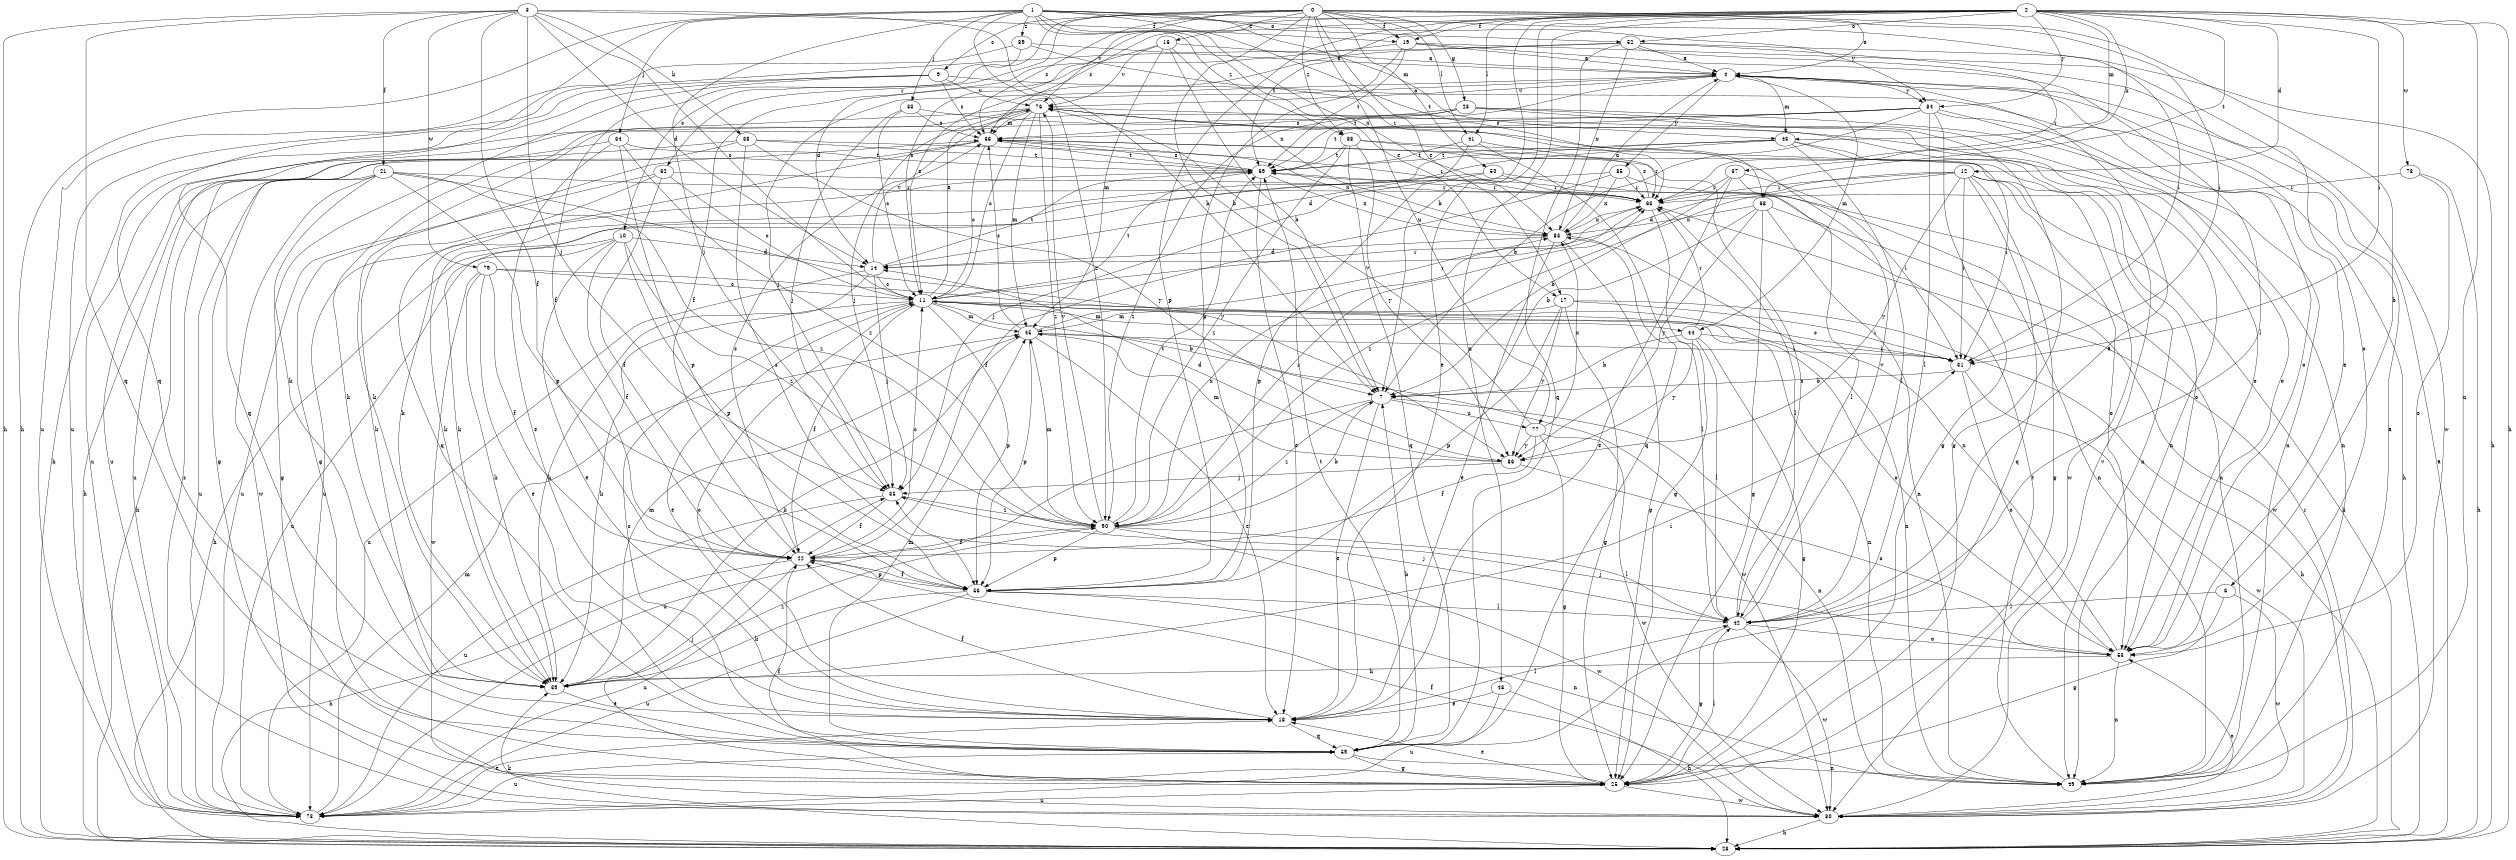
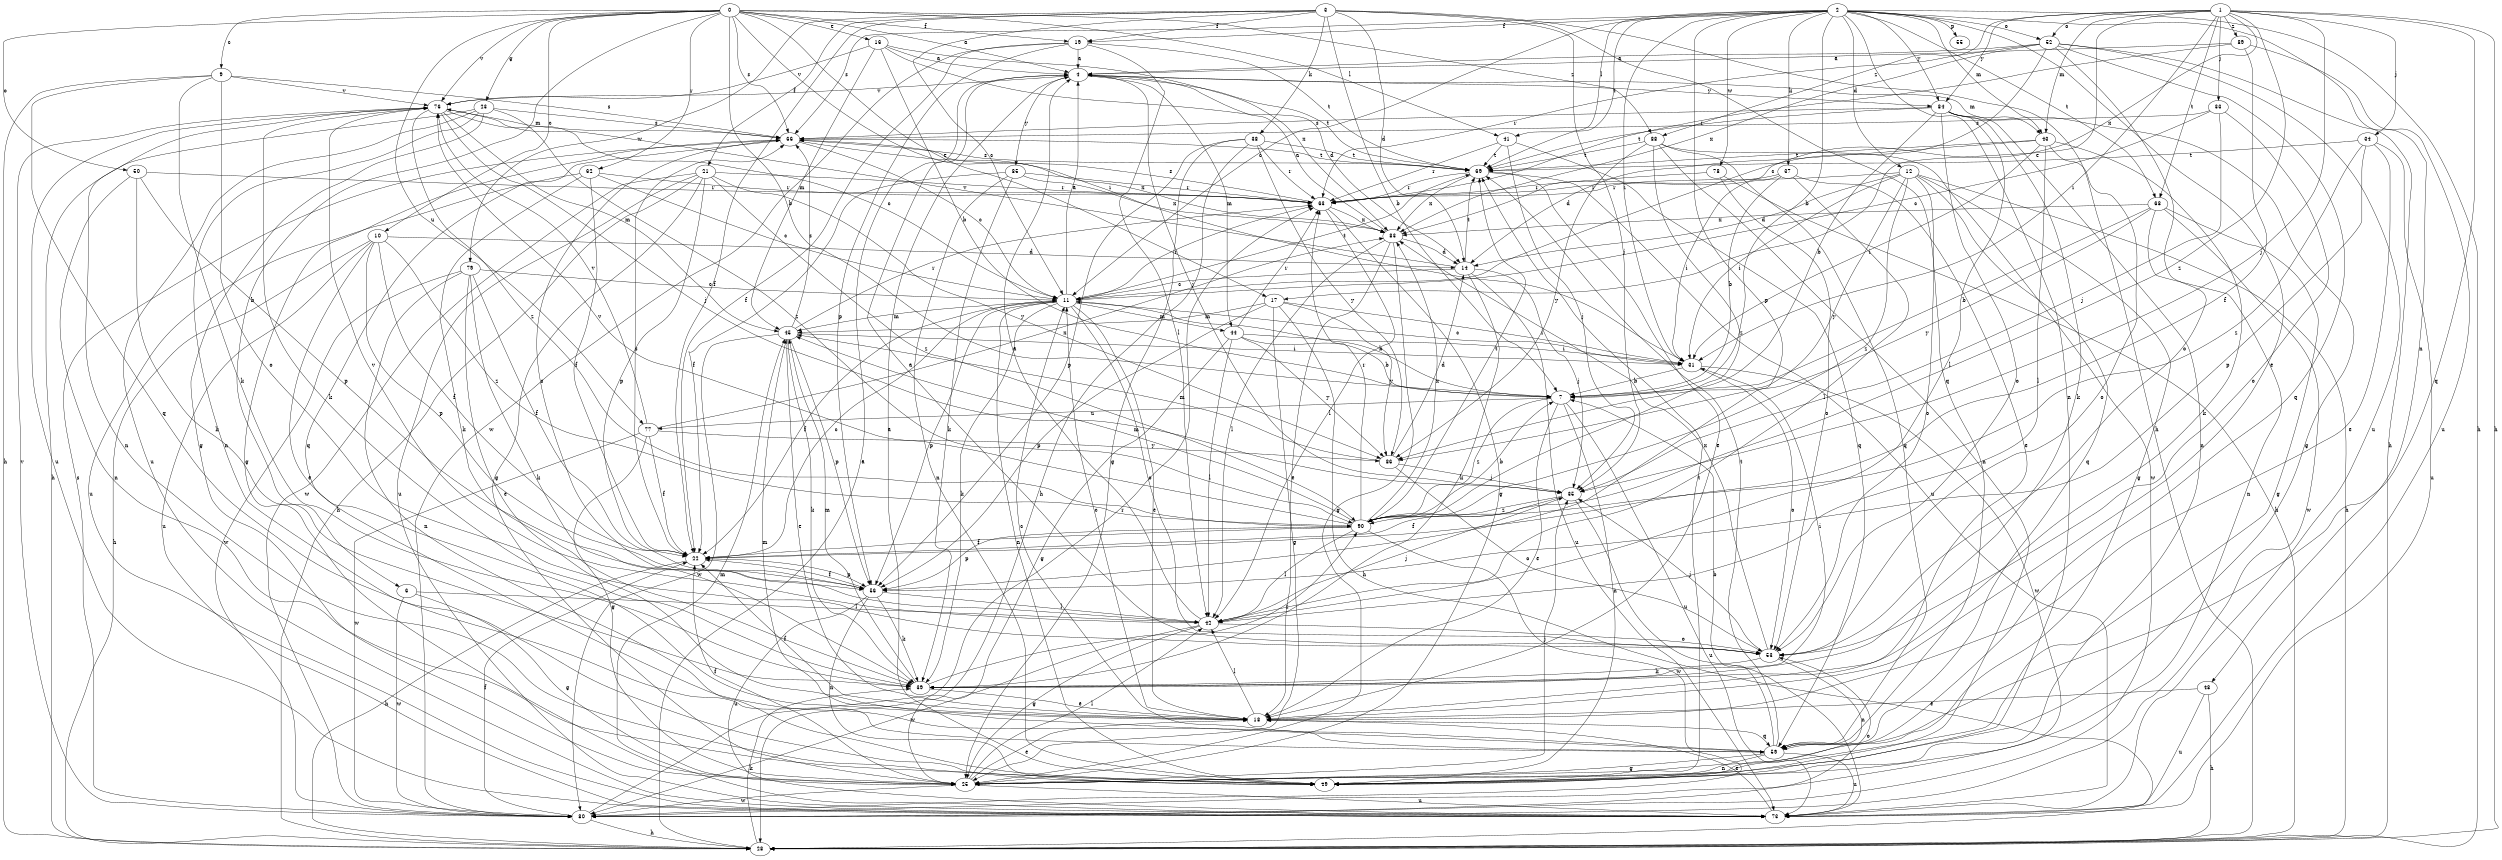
node "55": added
edge "38" -> "56": label "s" -> "p"
edge "22" -> "73": removed, label "u"
